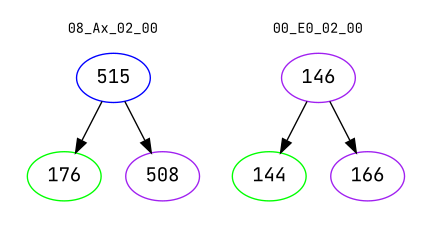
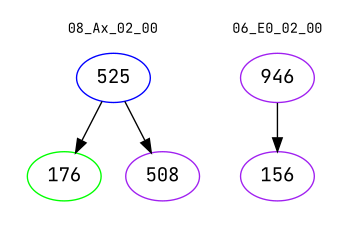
cluster "00_E0_02_00": label "00_E0_02_00" -> "06_E0_02_00"
node "515": label "515" -> "525"
node "146": label "146" -> "946"
node "144": removed
node "166": label "166" -> "156"
